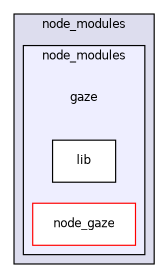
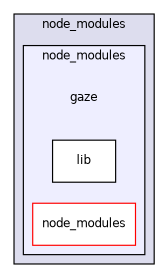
node "node_gaze": label "node_gaze" -> "node_modules"
